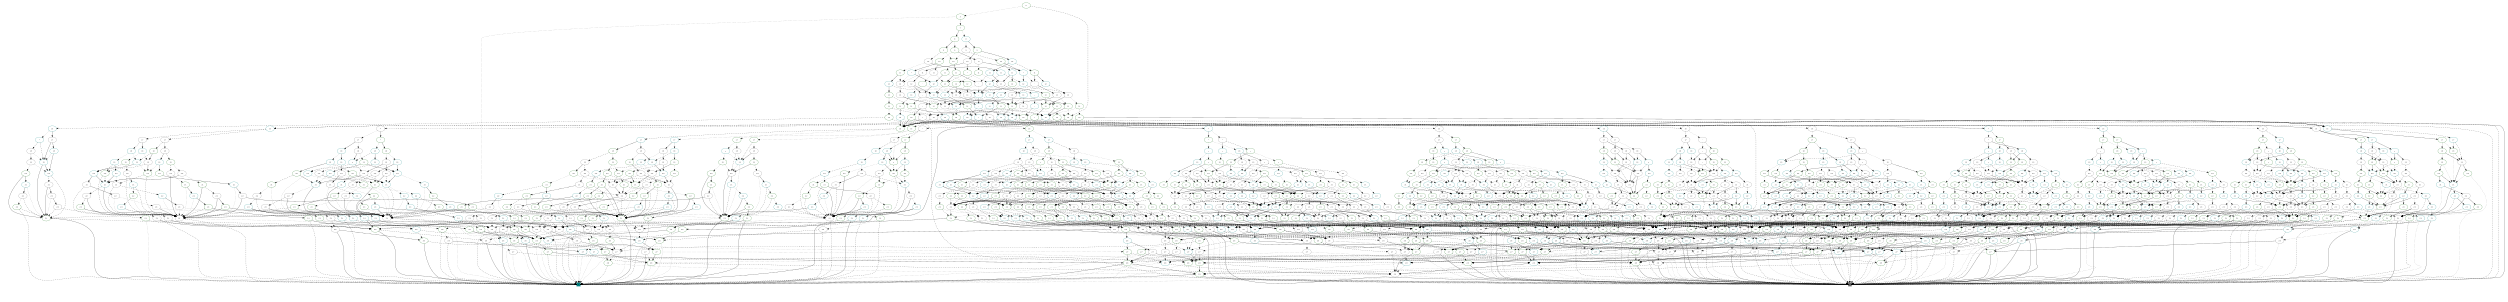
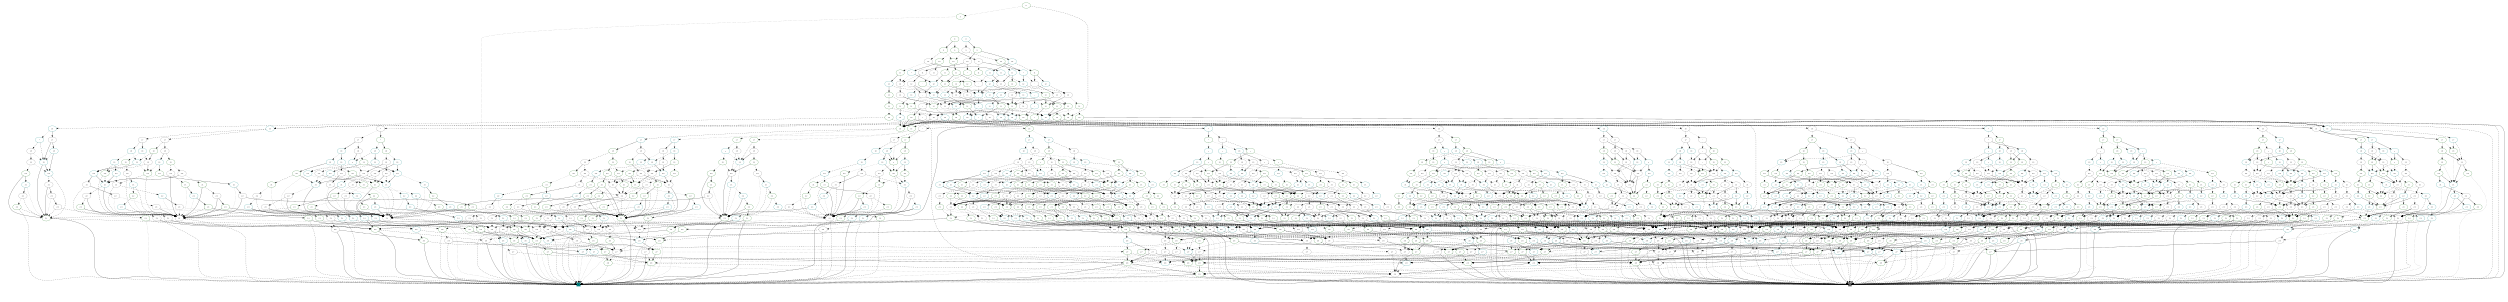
node "7": removed
